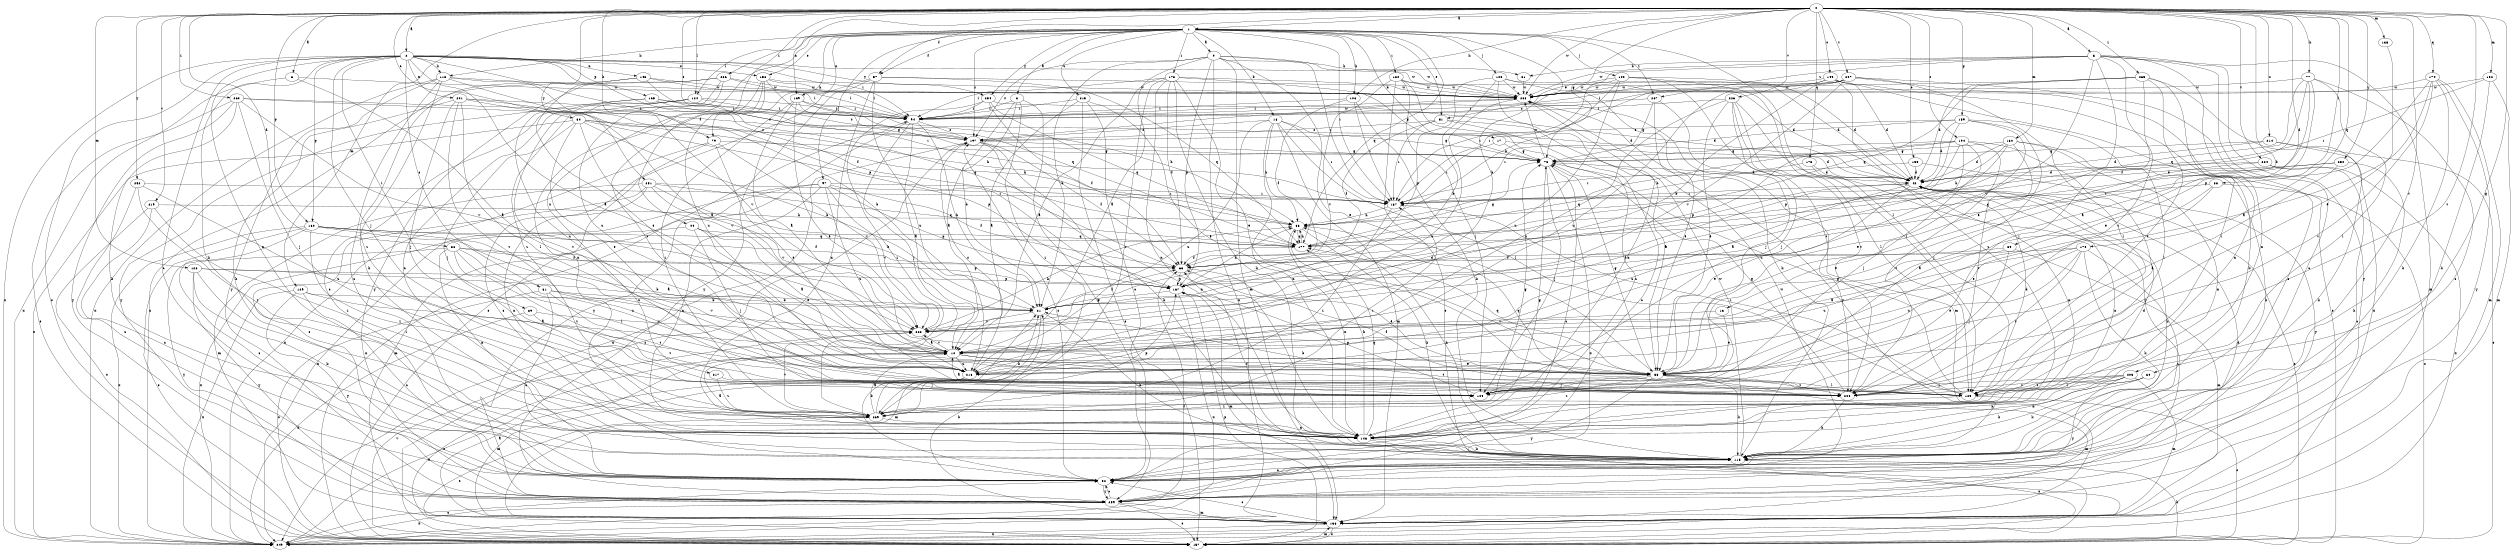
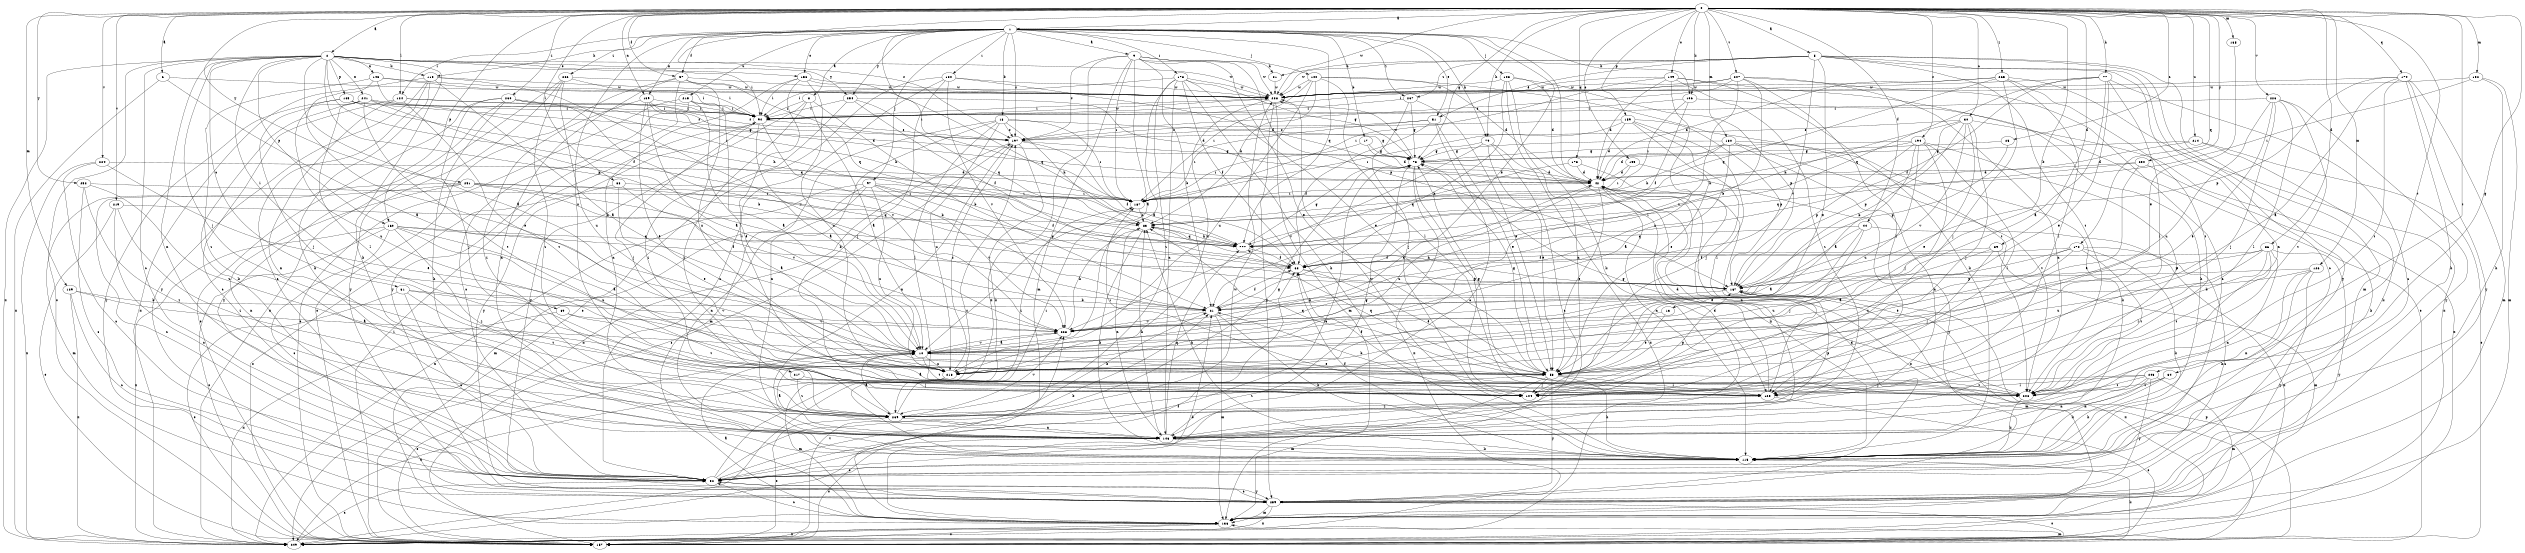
node "25": added
node "177": label "177" -> "777"
edge "129" -> "259": removed, label "y"
